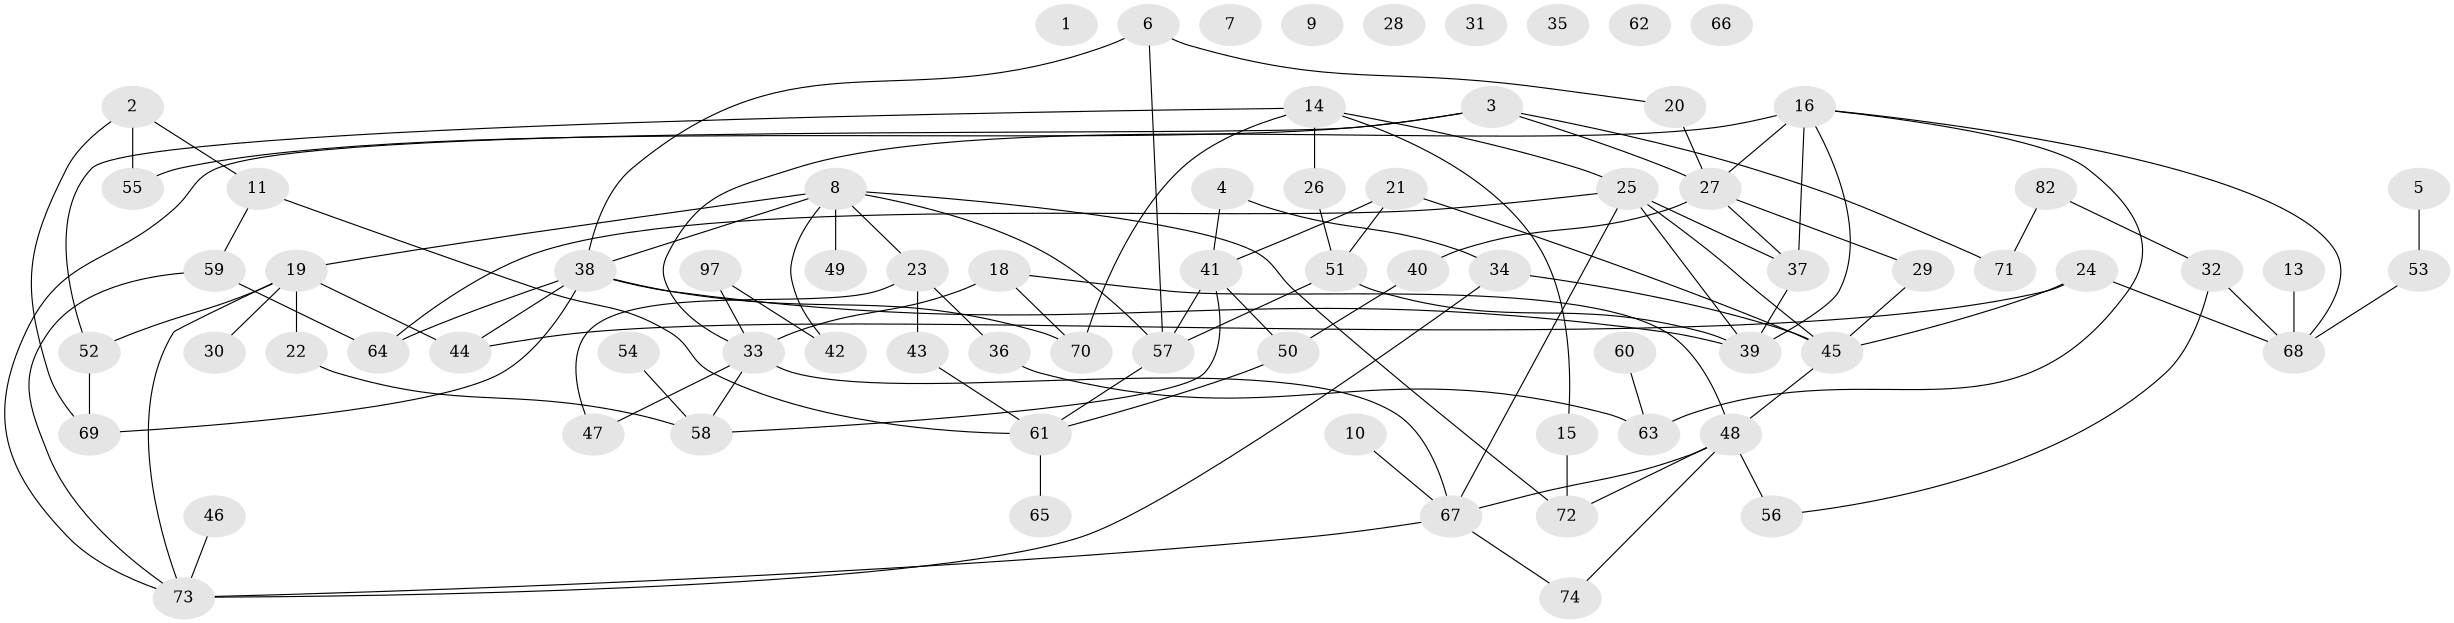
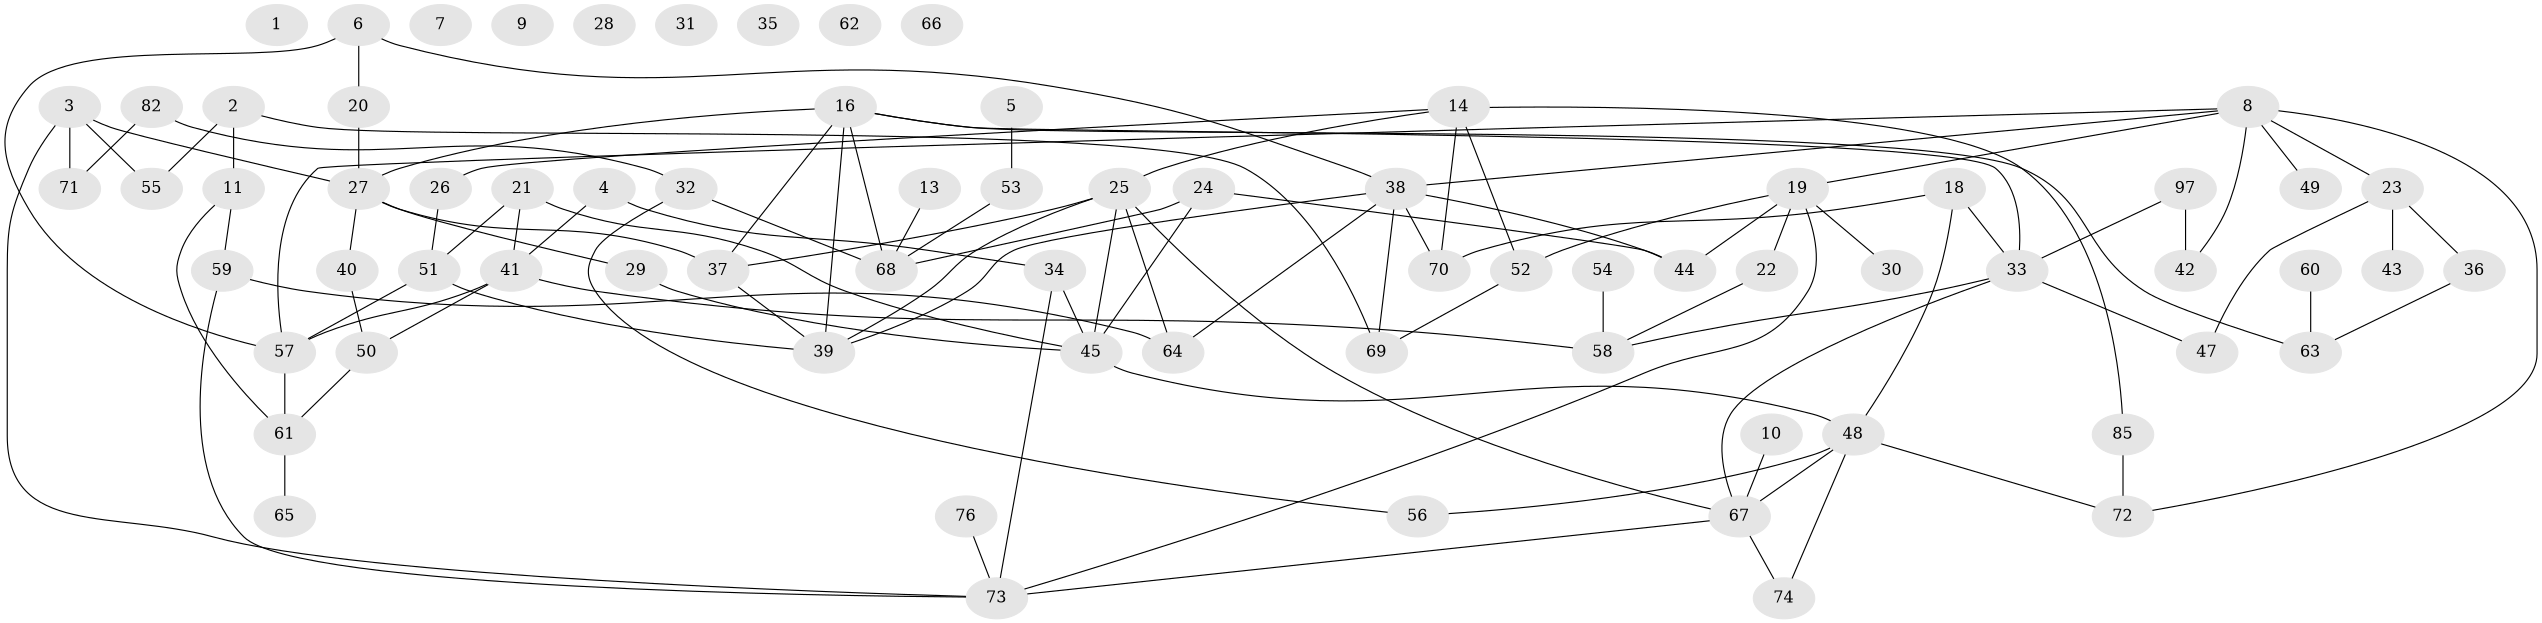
edge "43" -- "61": removed
node "15": label "15" -> "85"
node "46": label "46" -> "76"
